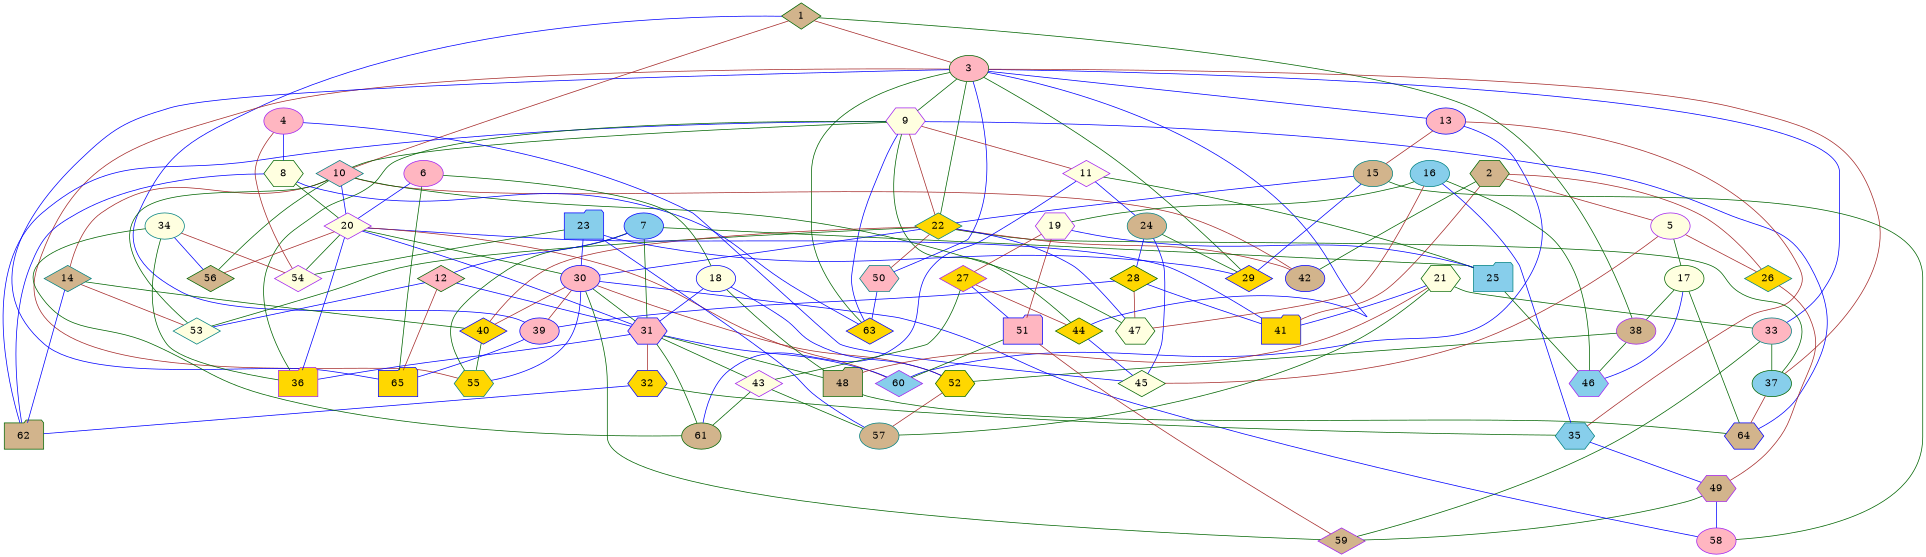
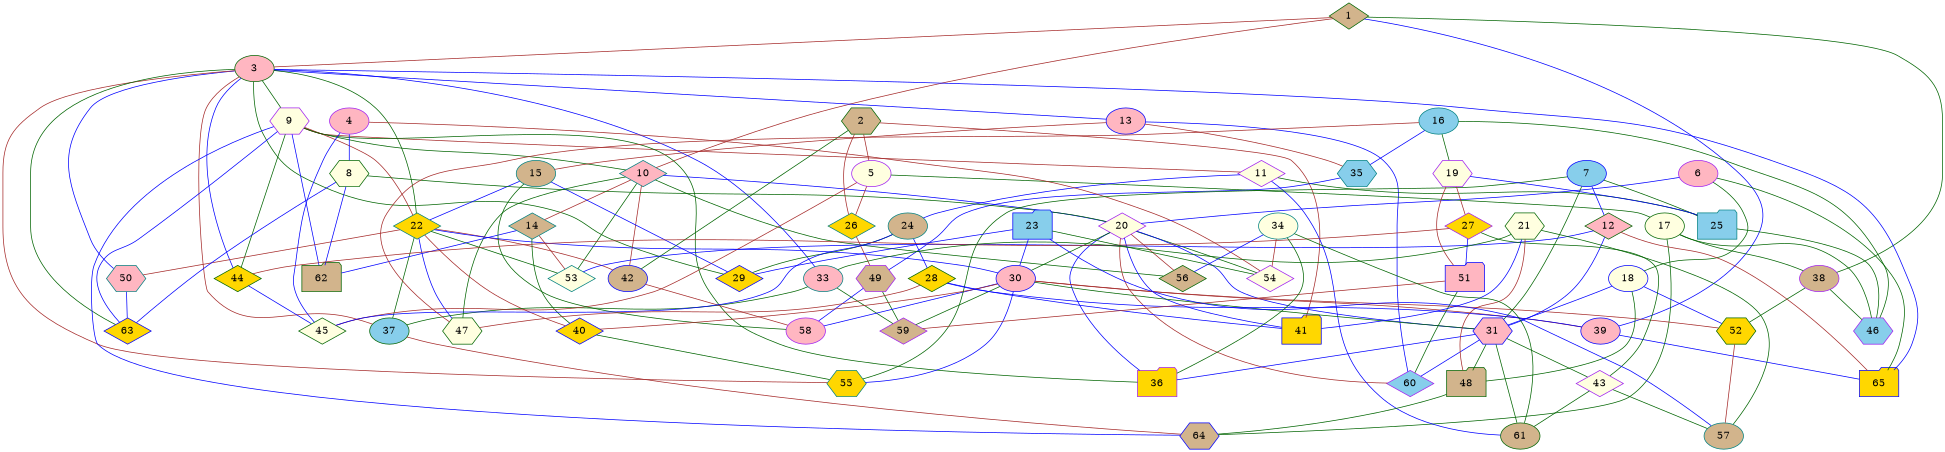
edge "42" -- "58": added
edge "17" -- "46": color blue -> darkgreen
node "32": removed
